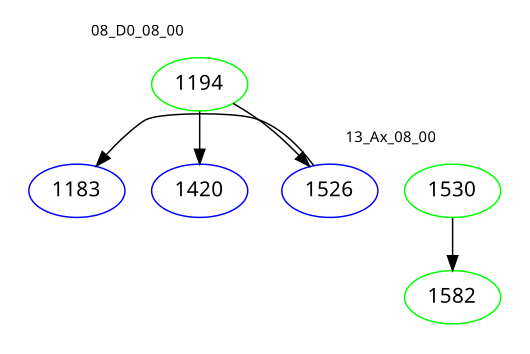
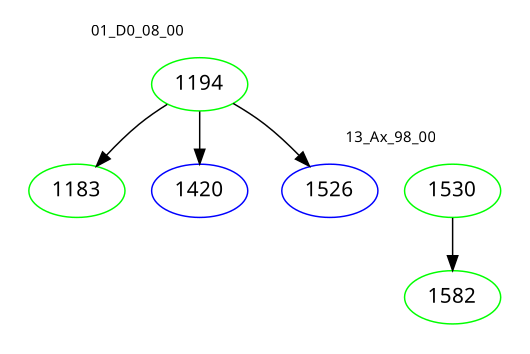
cluster "08_D0_08_00": label "08_D0_08_00" -> "01_D0_08_00"
edge "1526" -> "1183": now "1194" -> "1183"
cluster "13_Ax_08_00": label "13_Ax_08_00" -> "13_Ax_98_00"
node "1183": color blue -> green
